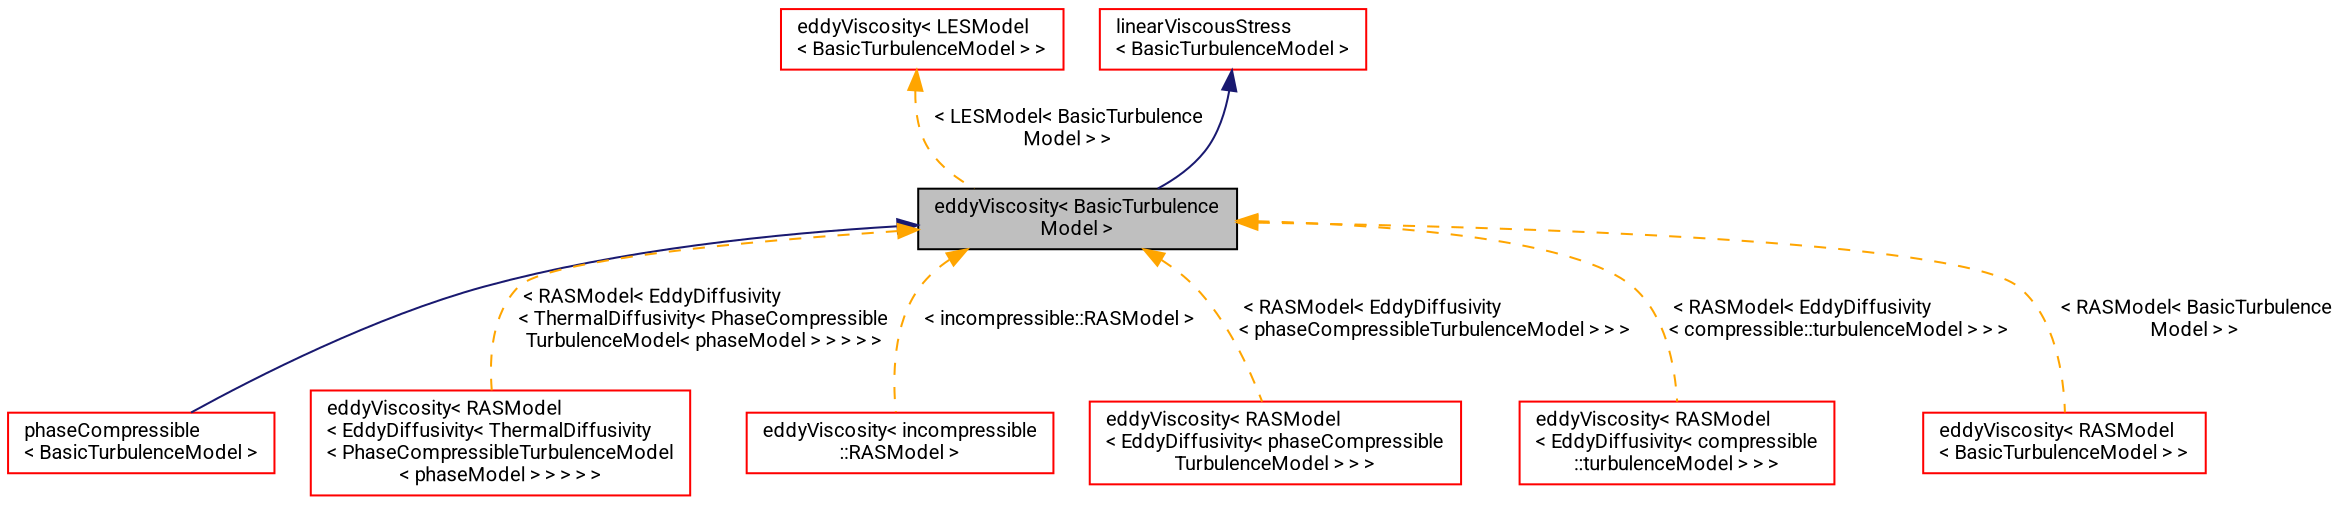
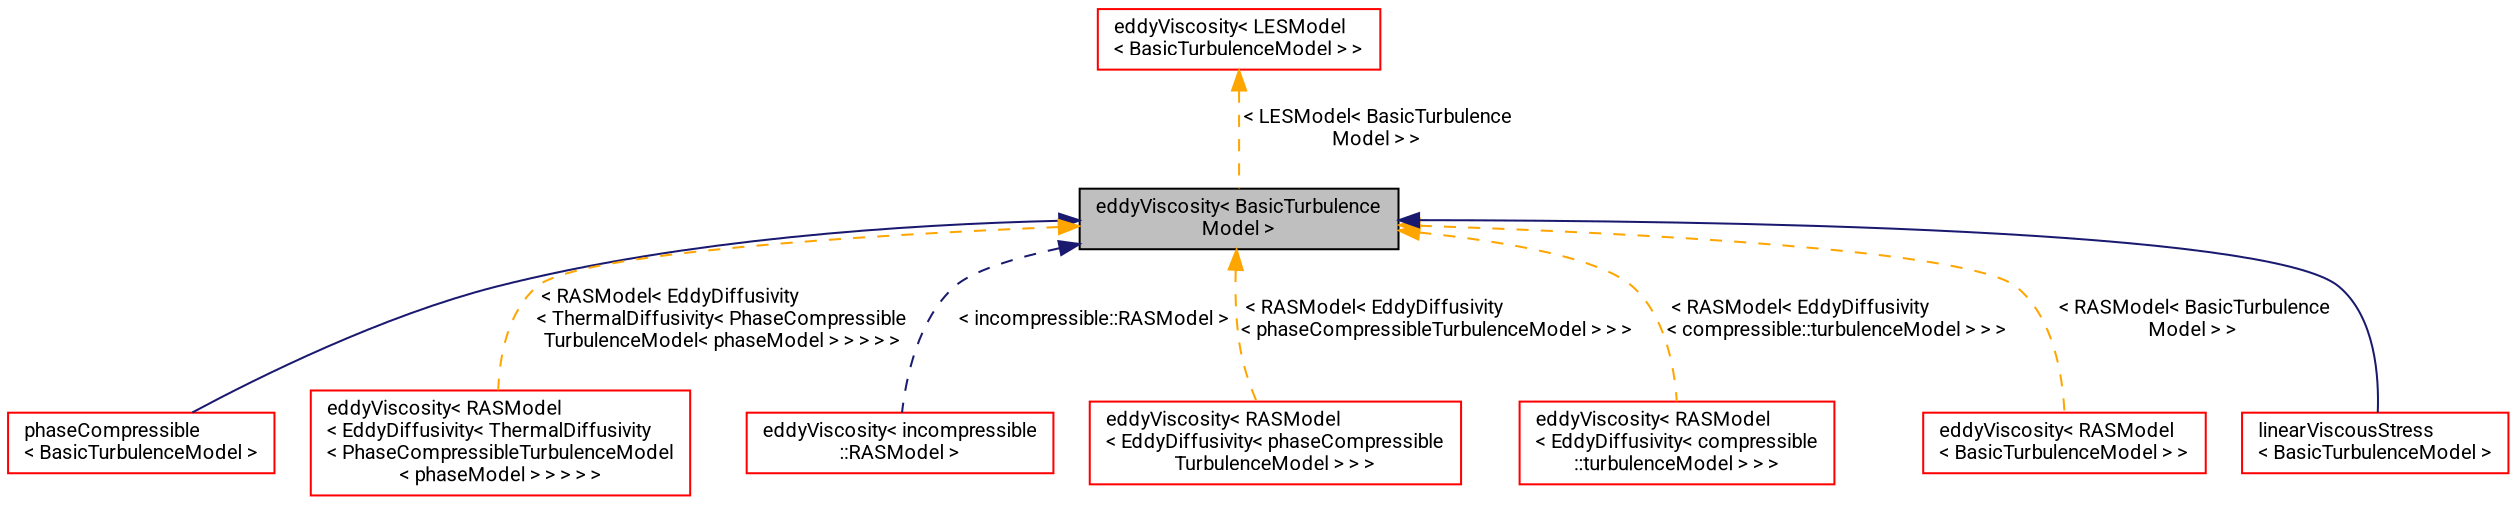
edge "eddyViscosity< BasicTurbulence Model >" -> "linearViscousStress < BasicTurbulenceModel >": reversed
edge "eddyViscosity< incompressible ::RASModel >" -> "eddyViscosity< BasicTurbulence Model >": color orange -> midnightblue
